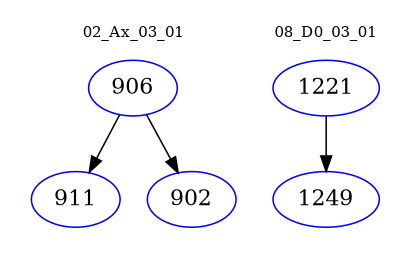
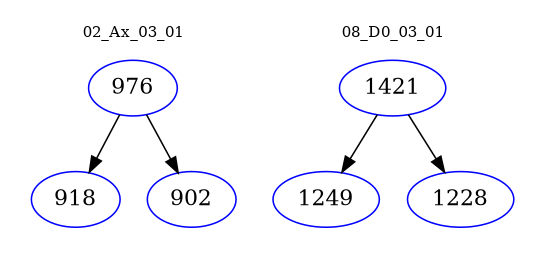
node "906": label "906" -> "976"
node "1221": label "1221" -> "1421"
node "911": label "911" -> "918"
node "1228": added
